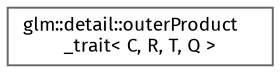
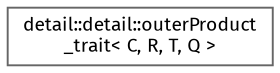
node "glm::detail::outerProduct _trait< C, R, T, Q >": label "glm::detail::outerProduct _trait< C, R, T, Q >" -> "detail::detail::outerProduct _trait< C, R, T, Q >"
